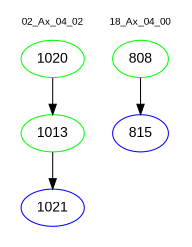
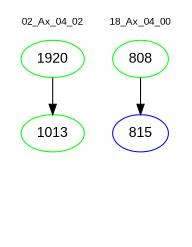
node "1020": label "1020" -> "1920"
node "1021": removed
